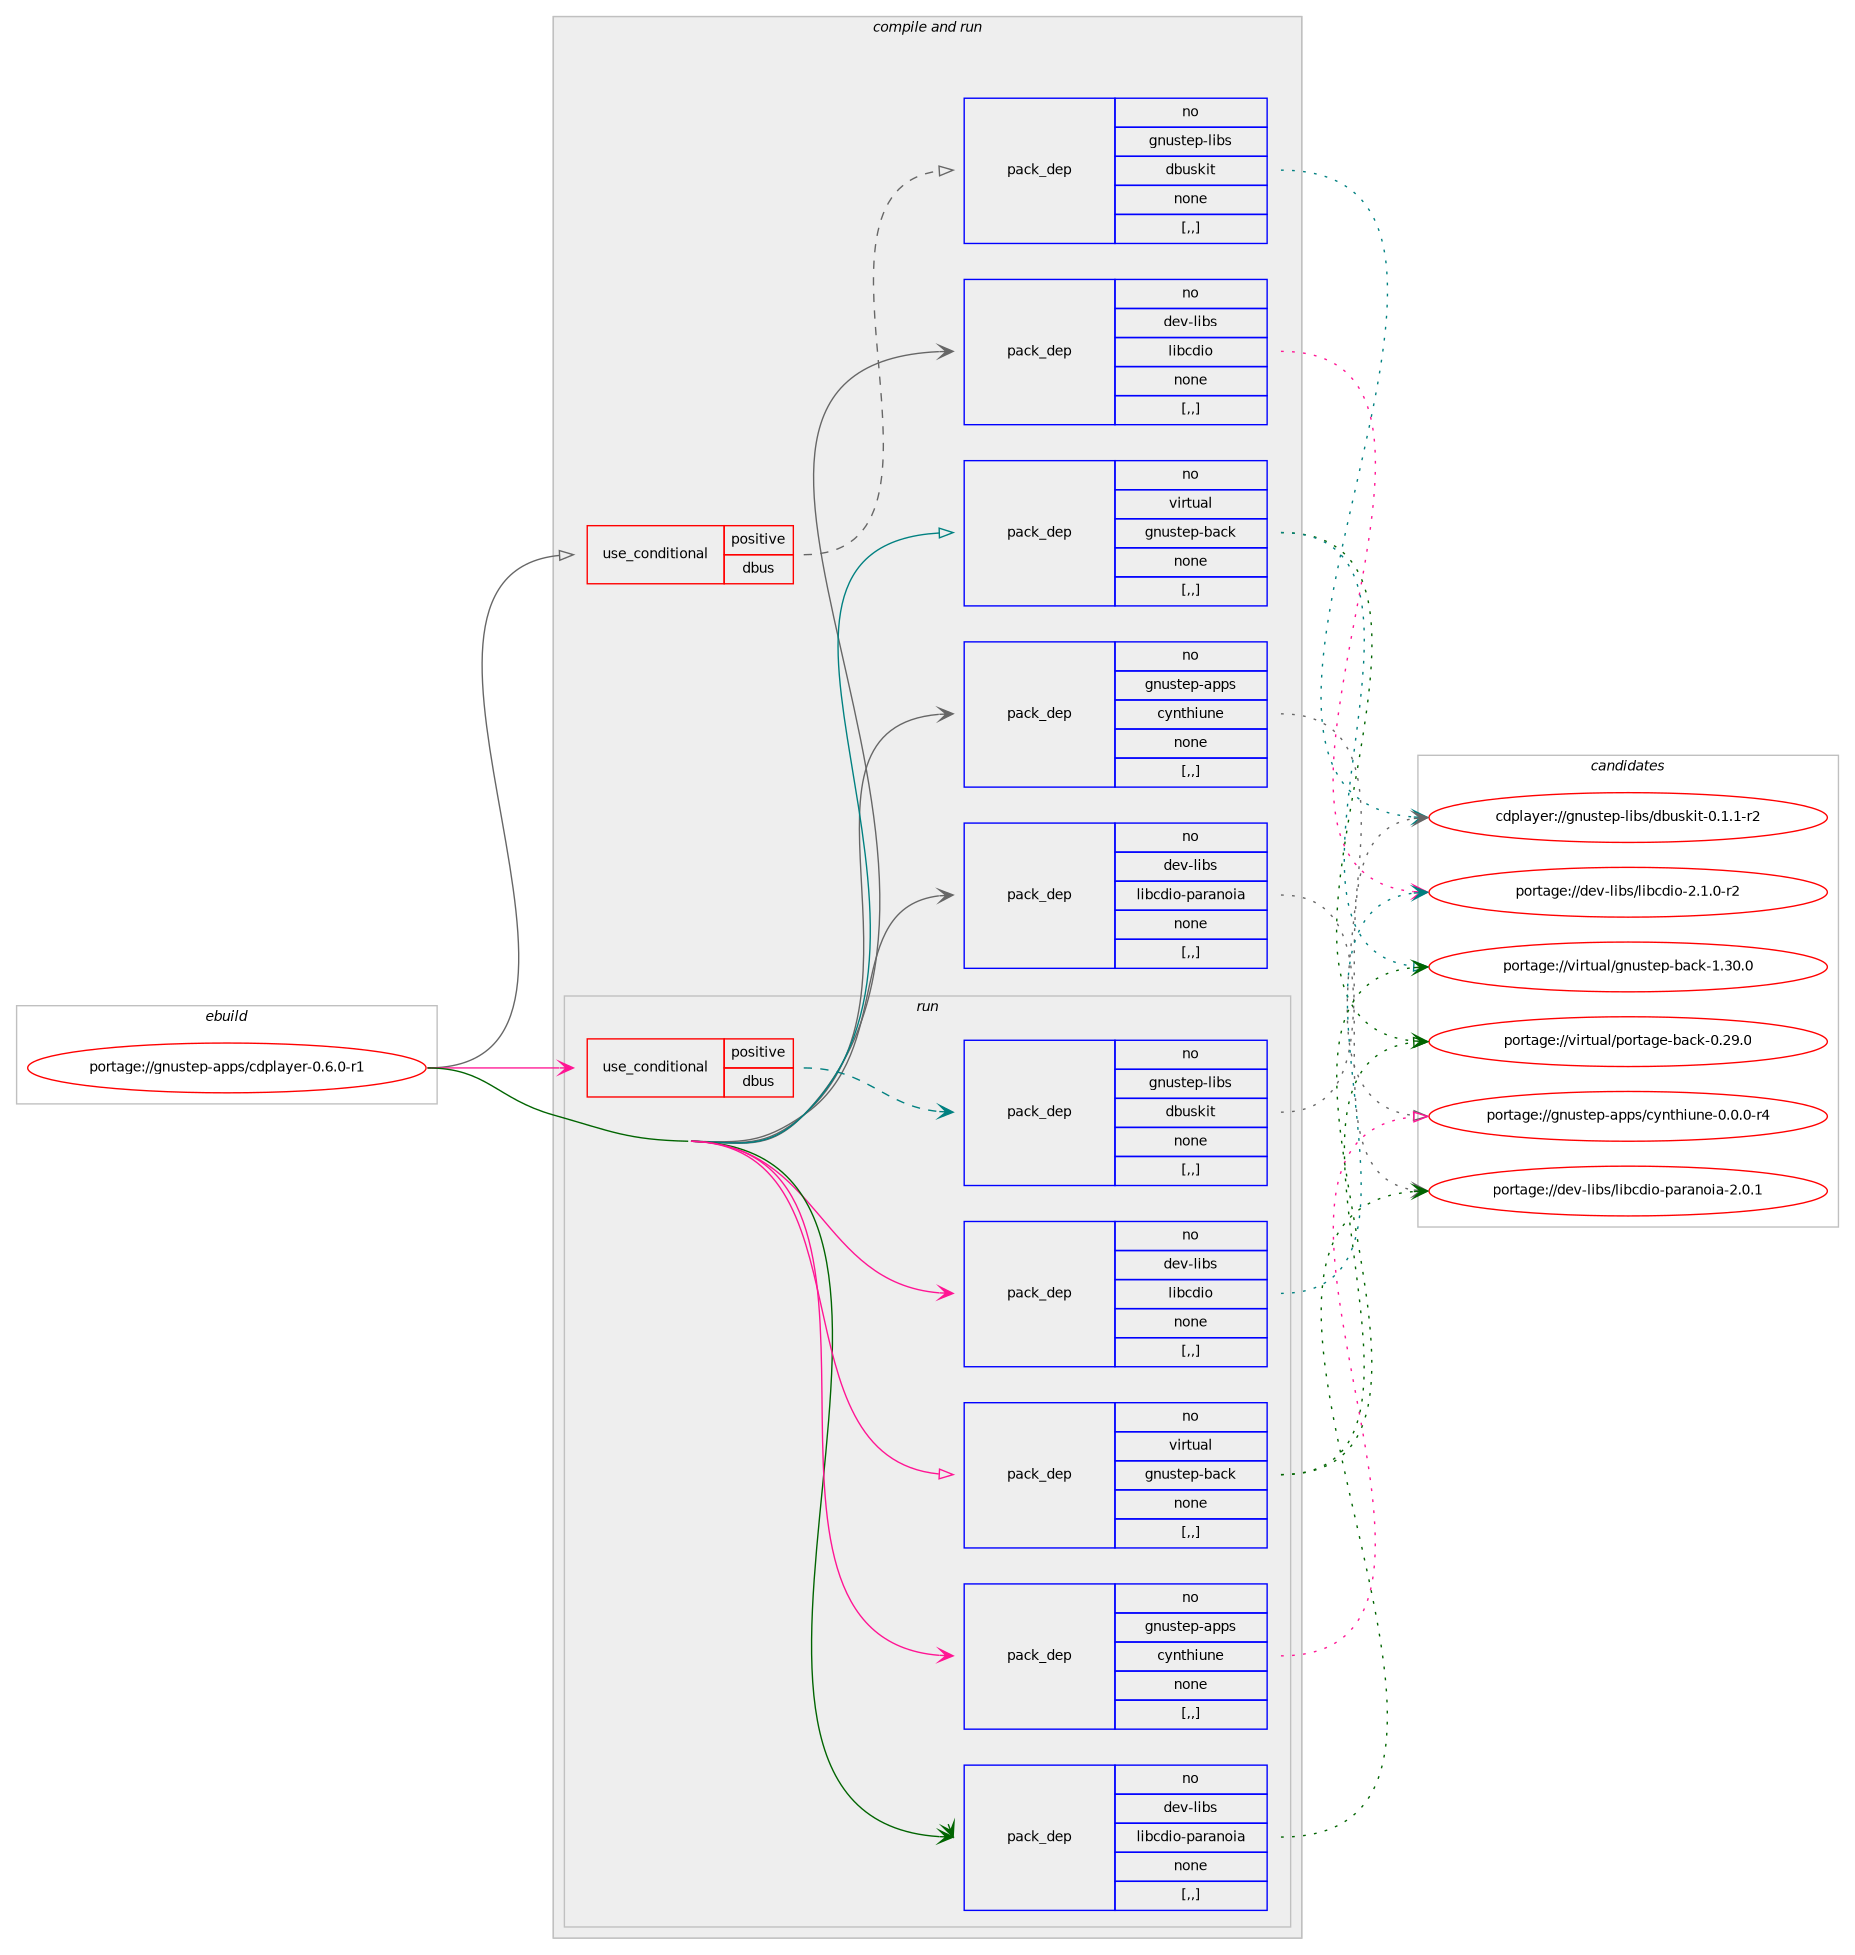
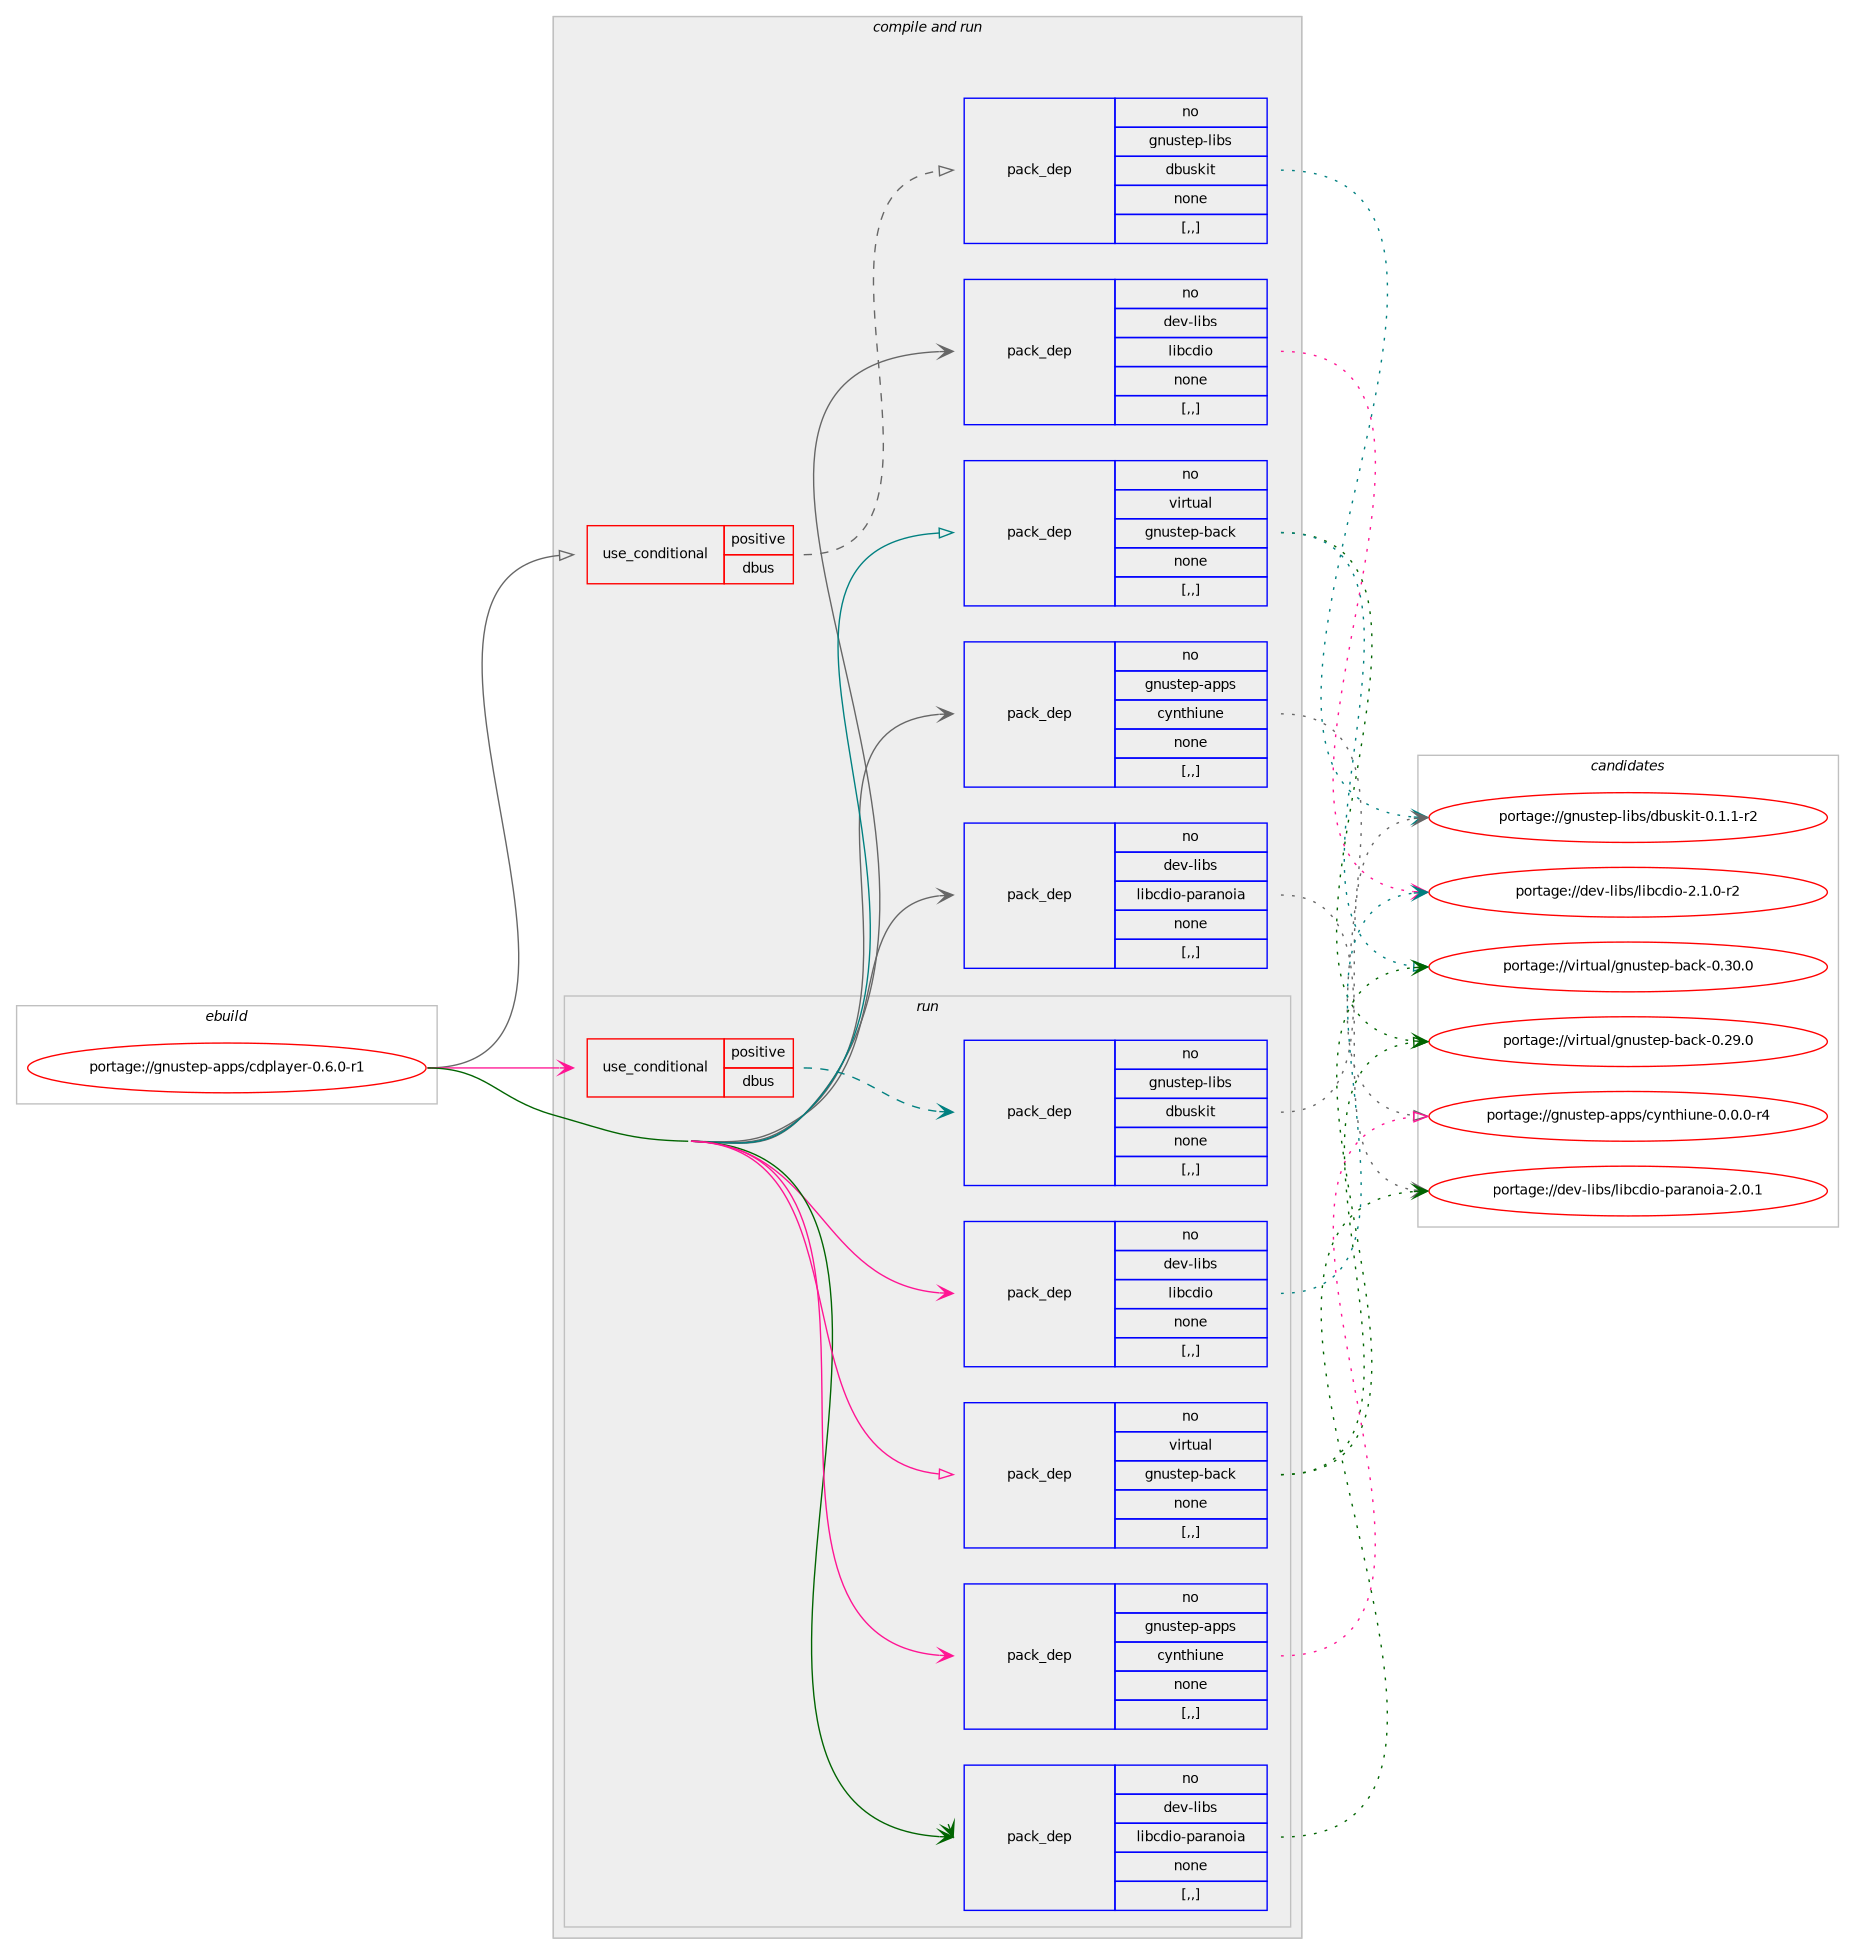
node "cdplayer://gnustep-libs/dbuskit-0.1.1-r2": label "cdplayer://gnustep-libs/dbuskit-0.1.1-r2" -> "portage://gnustep-libs/dbuskit-0.1.1-r2"
node "portage://virtual/gnustep-back-1.30.0": label "portage://virtual/gnustep-back-1.30.0" -> "portage://virtual/gnustep-back-0.30.0"
node "portage://virtual/portage-back-0.29.0": label "portage://virtual/portage-back-0.29.0" -> "portage://virtual/gnustep-back-0.29.0"
